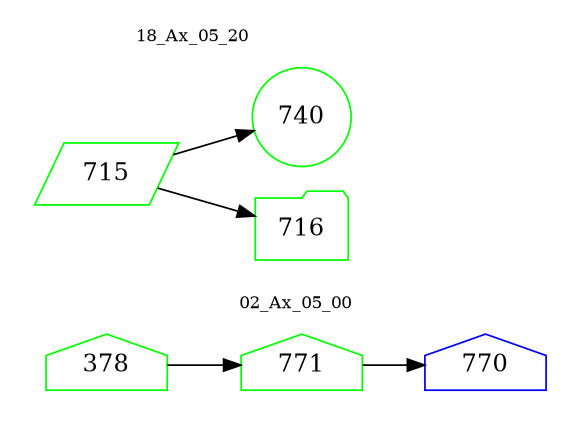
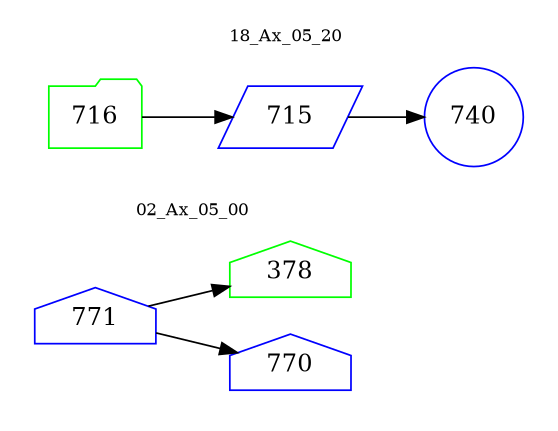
node "740": color green -> blue
node "715": color green -> blue
edge "715" -> "716": reversed
edge "378" -> "771": reversed
node "771": color green -> blue
